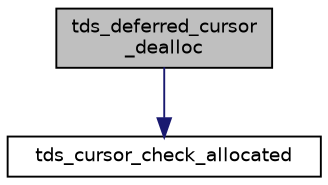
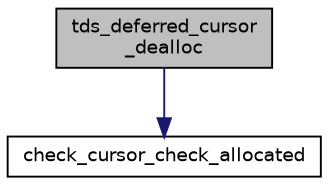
node "tds_cursor_check_allocated": label "tds_cursor_check_allocated" -> "check_cursor_check_allocated"
